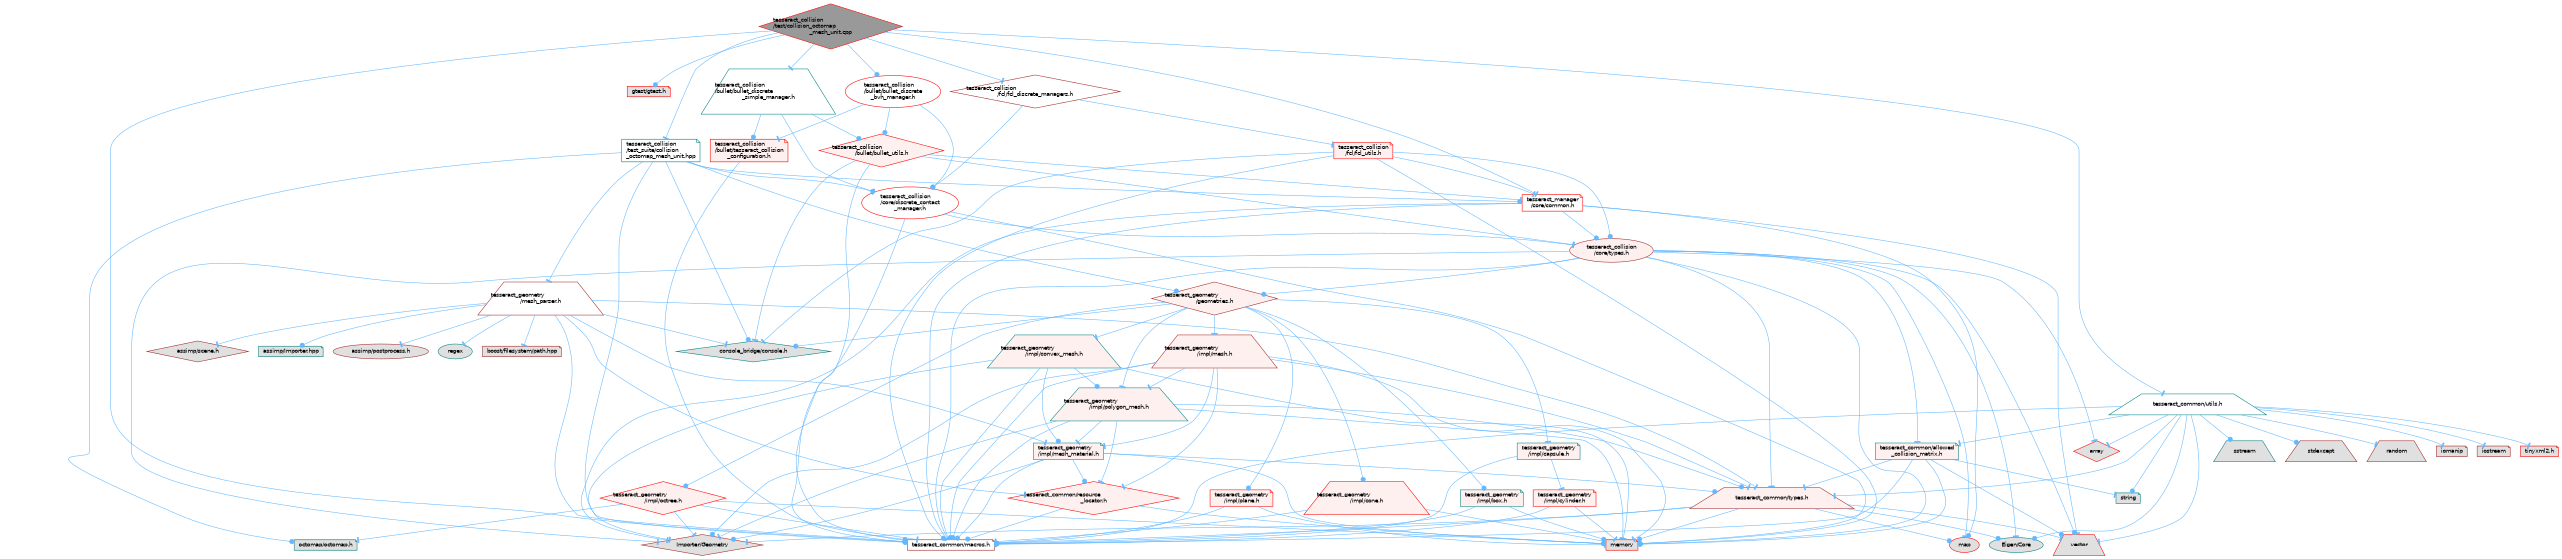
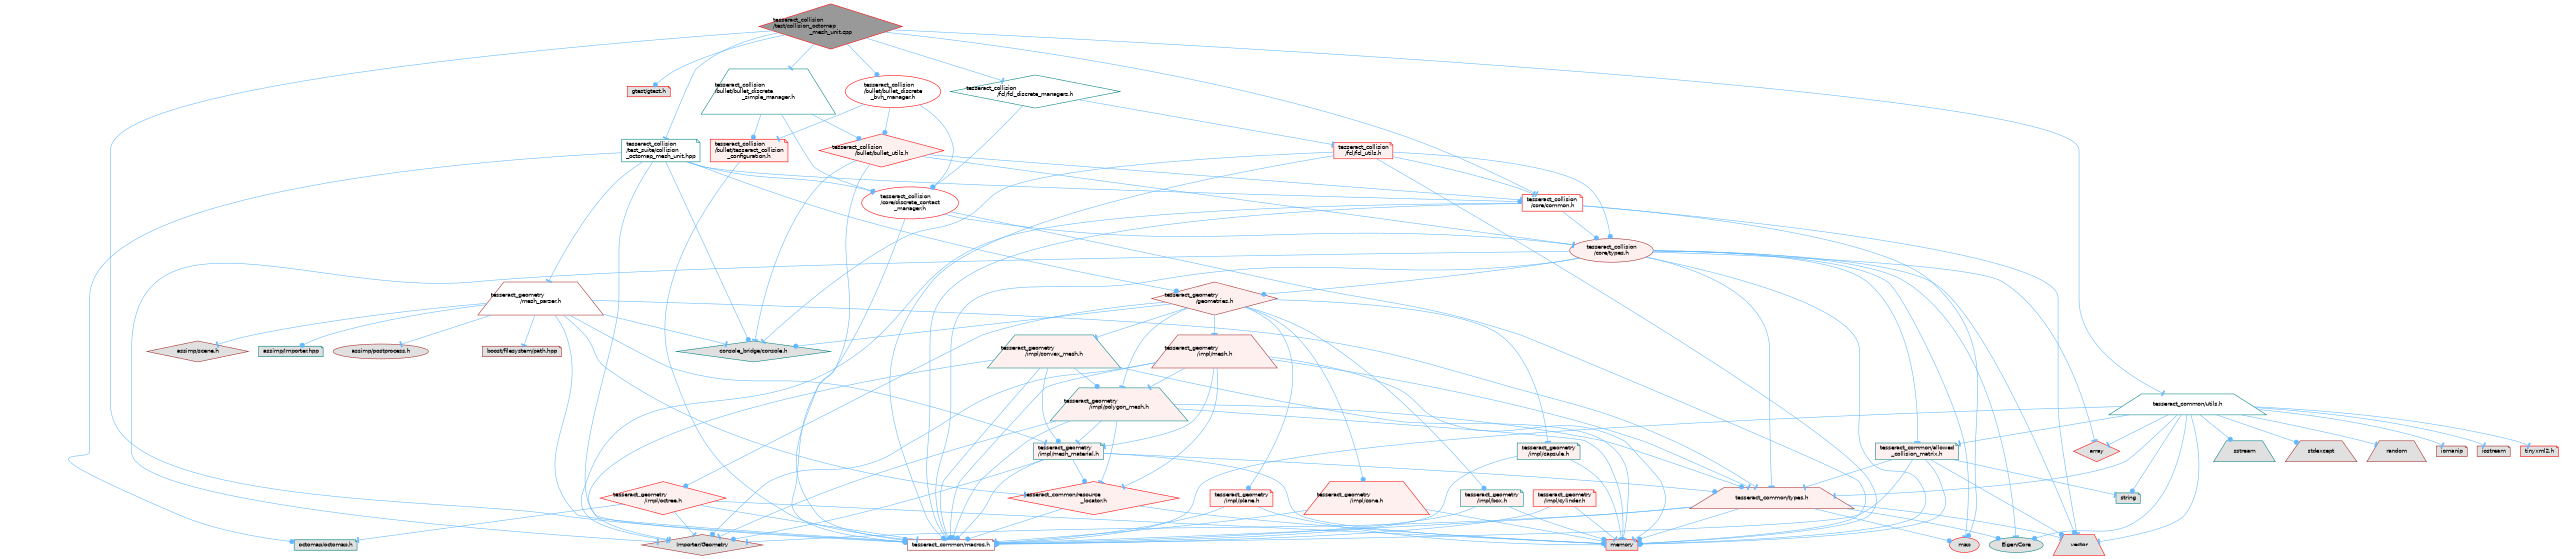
node "tesseract_collision /fcl/fcl_discrete_managers.h": color brown -> teal
node "tesseract_manager /core/common.h": label "tesseract_manager /core/common.h" -> "tesseract_collision /core/common.h"
node "regex": removed
edge "tesseract_geometry /impl/capsule.h" -> "tesseract_geometry /impl/cylinder.h": now "tesseract_geometry /impl/capsule.h" -> "memory"
